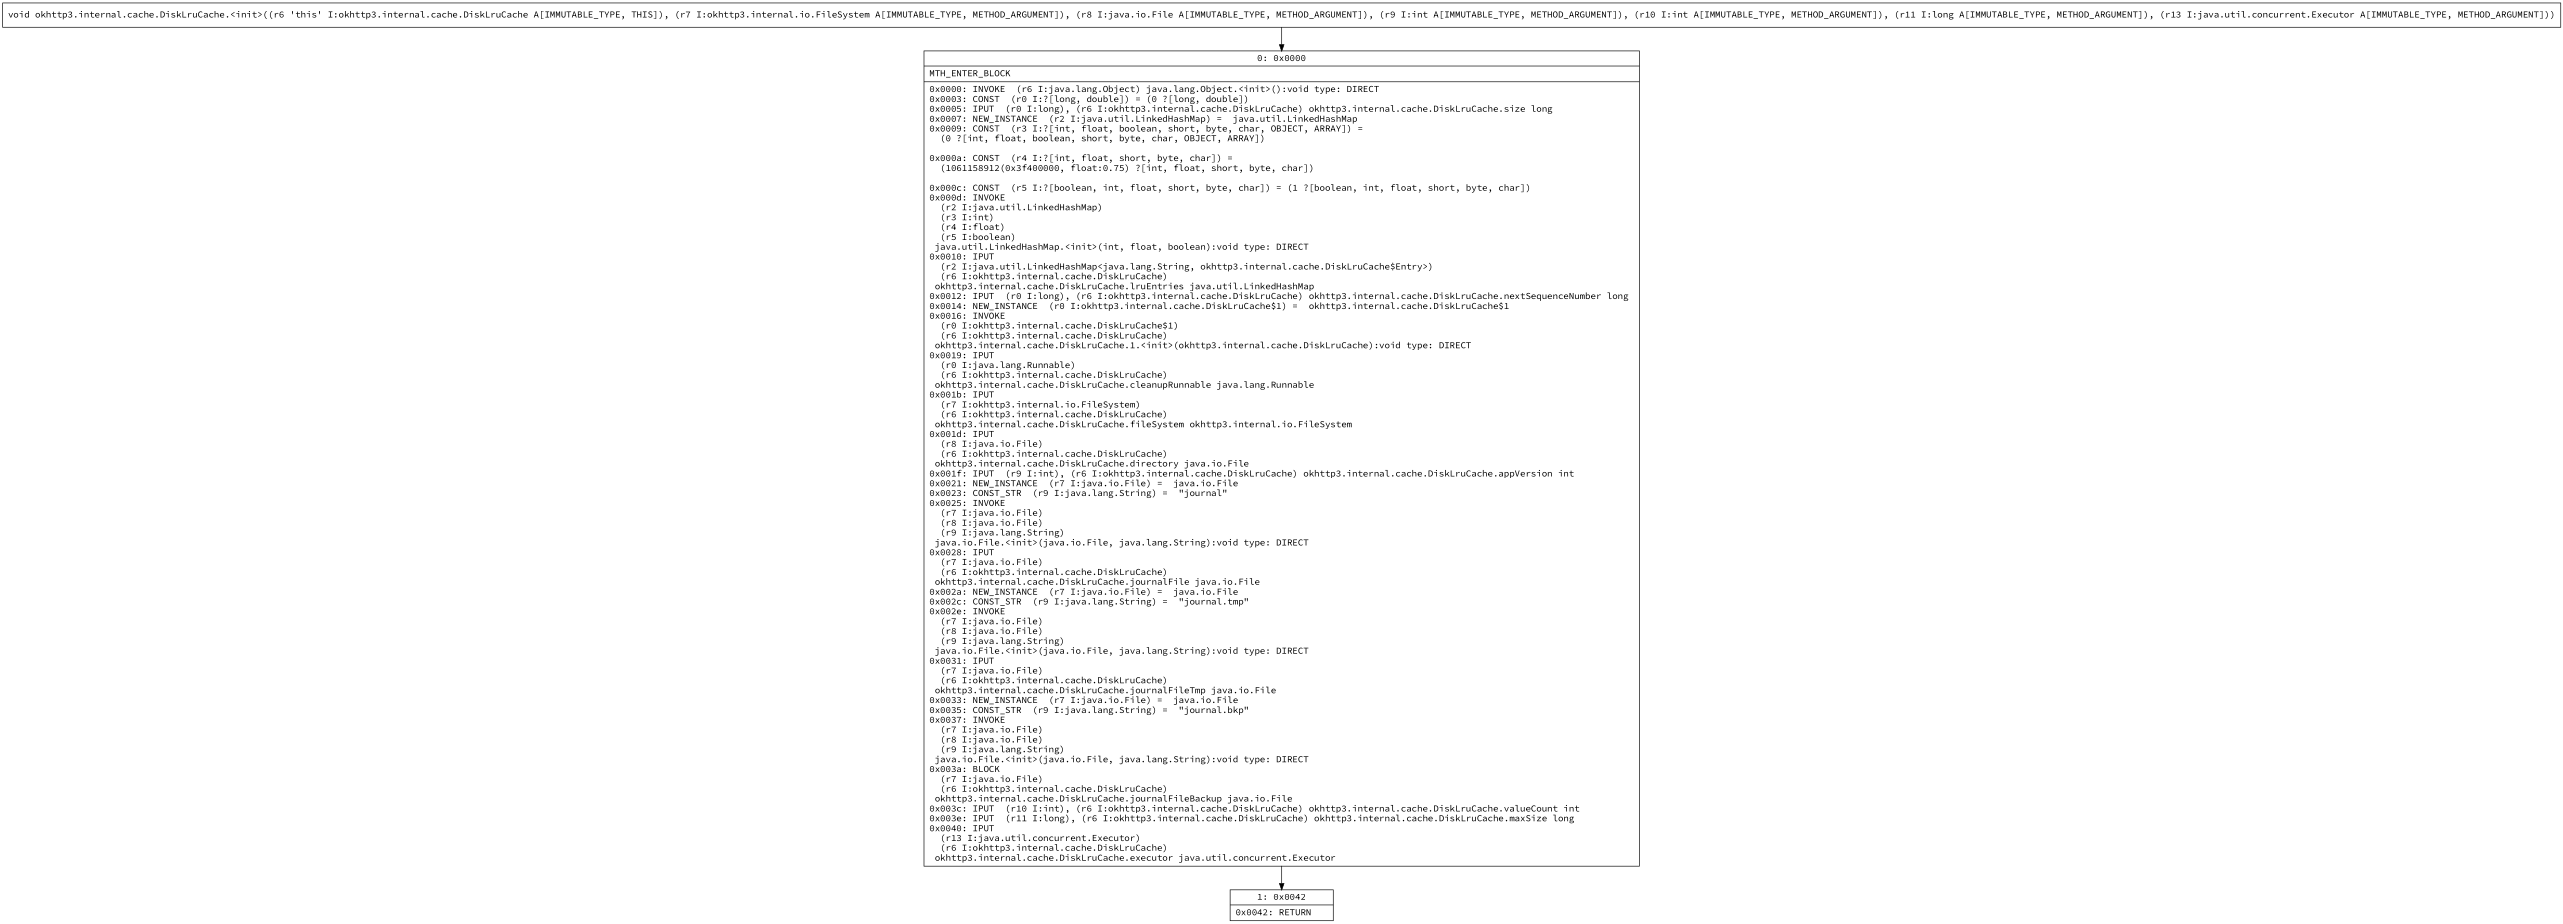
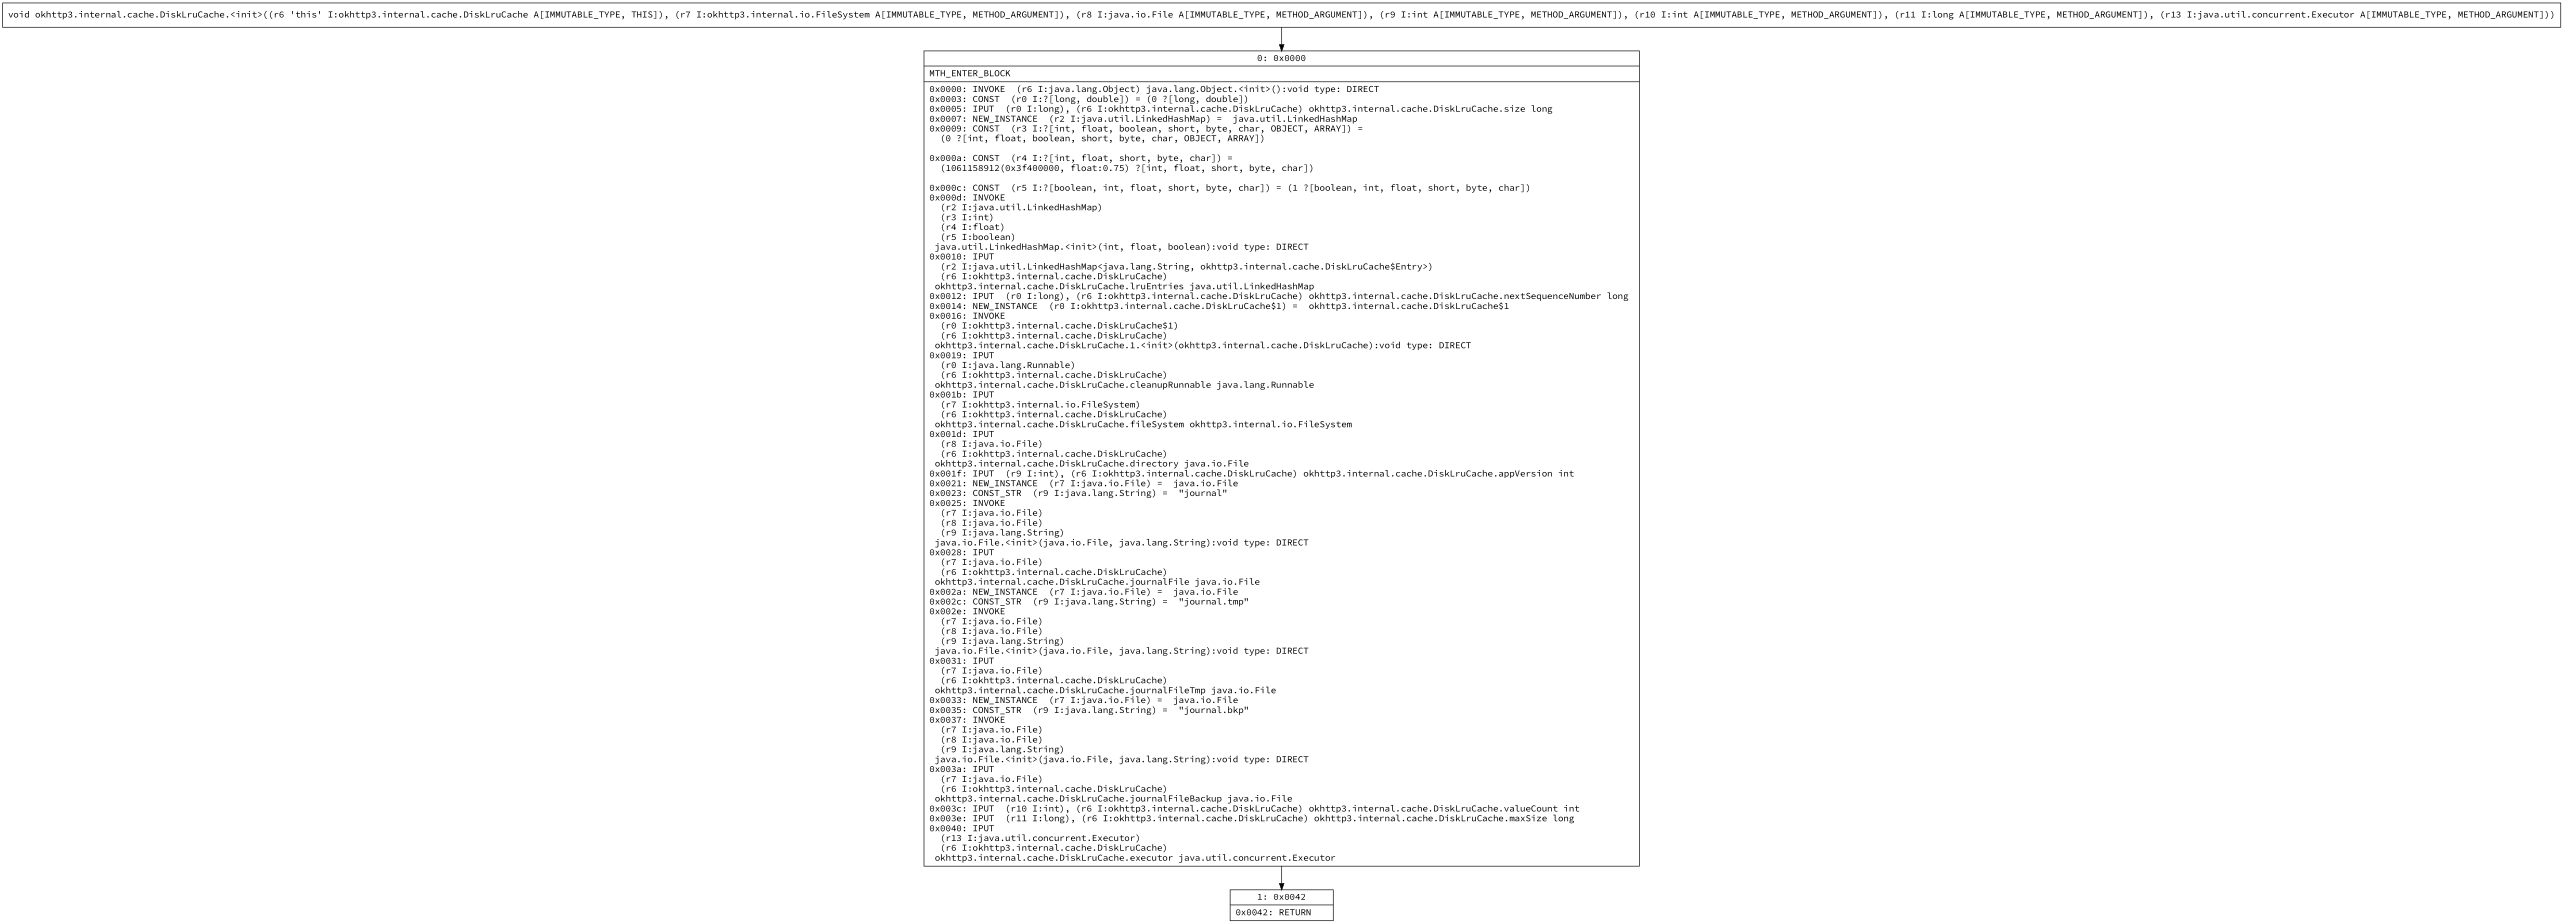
node "0: 0x0000": text "0x003a: BLOCK" -> "0x003a: IPUT"
